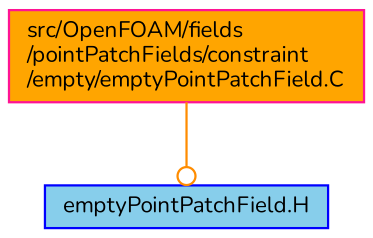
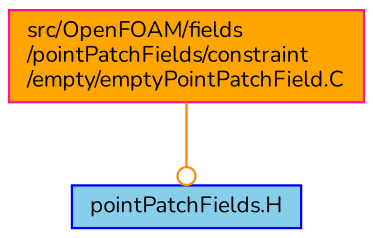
node "emptyPointPatchField.H": label "emptyPointPatchField.H" -> "pointPatchFields.H"
